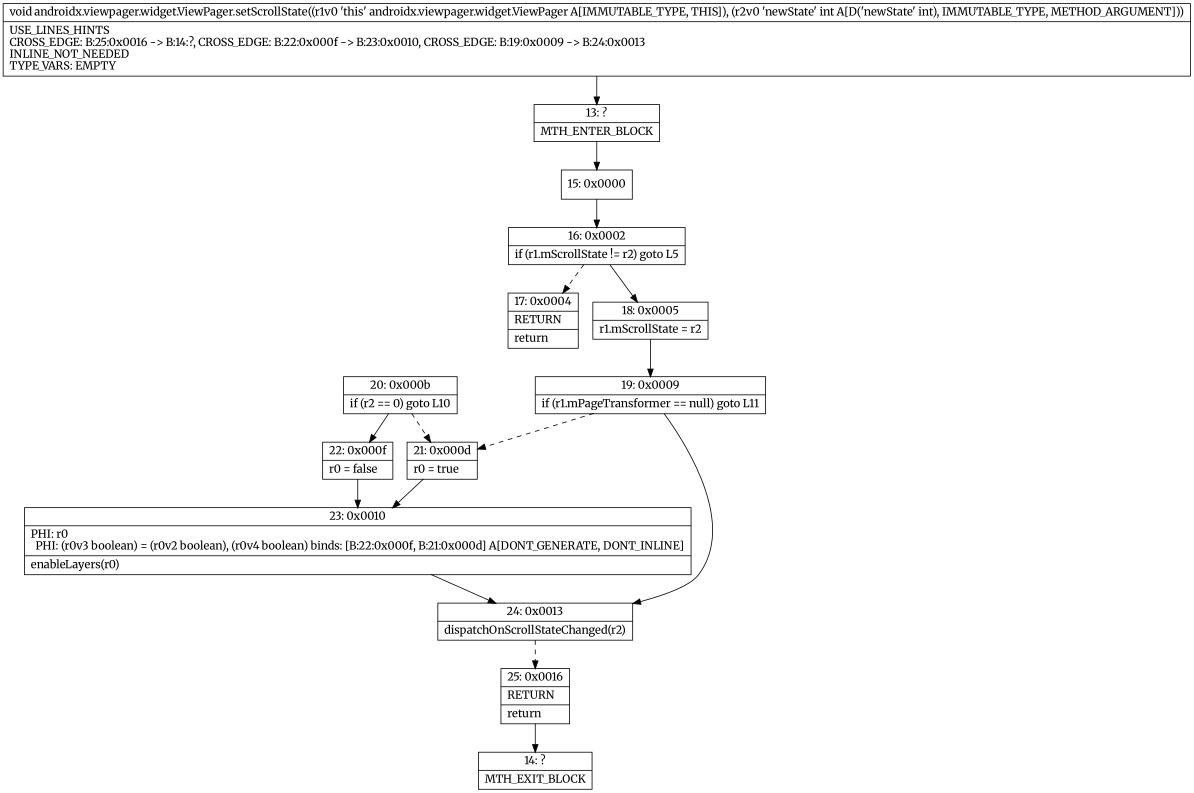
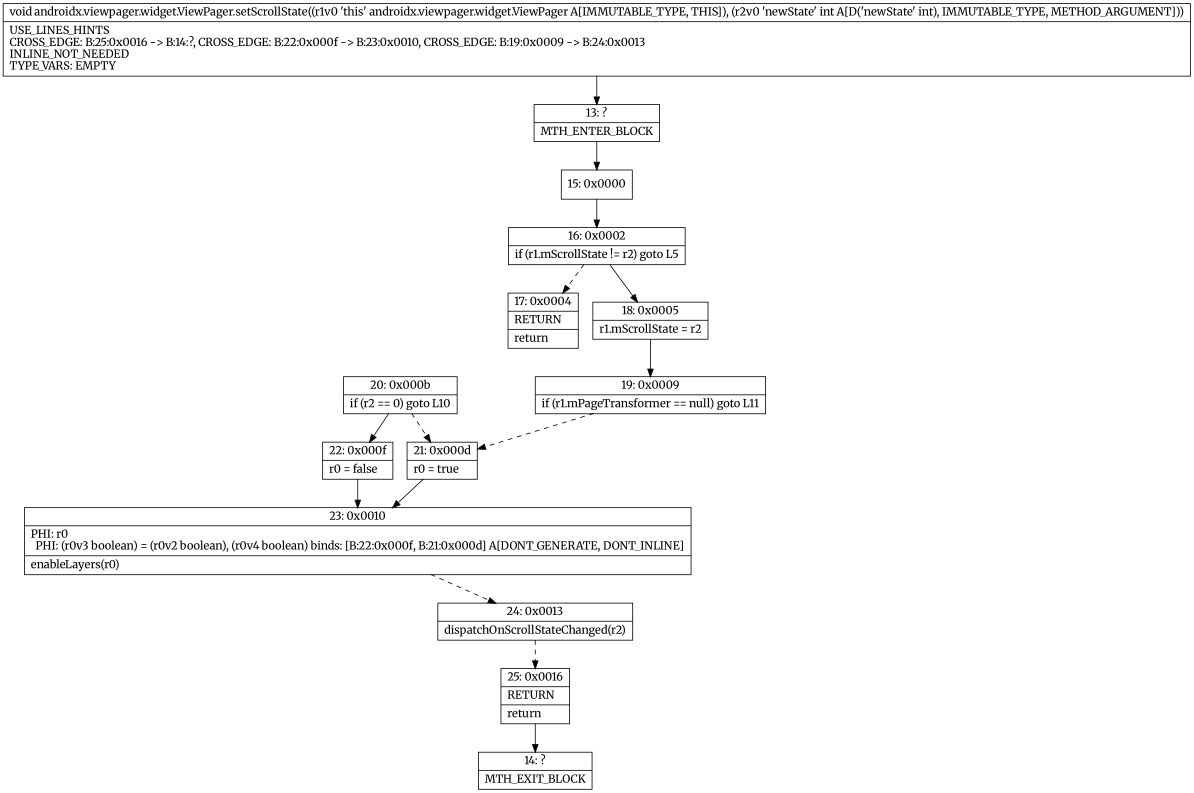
edge "19: 0x0009" -> "24: 0x0013": removed
edge "23: 0x0010" -> "24: 0x0013": style solid -> dashed
